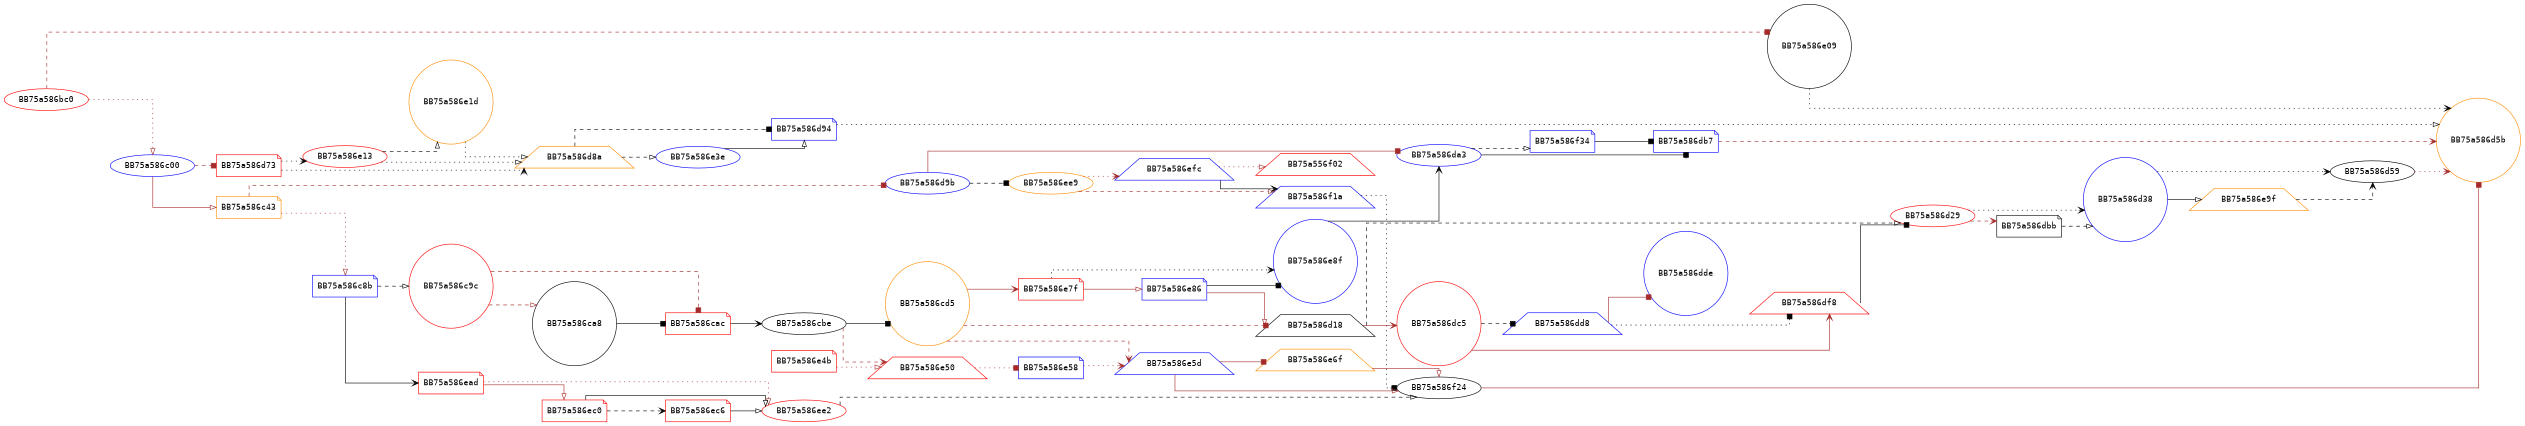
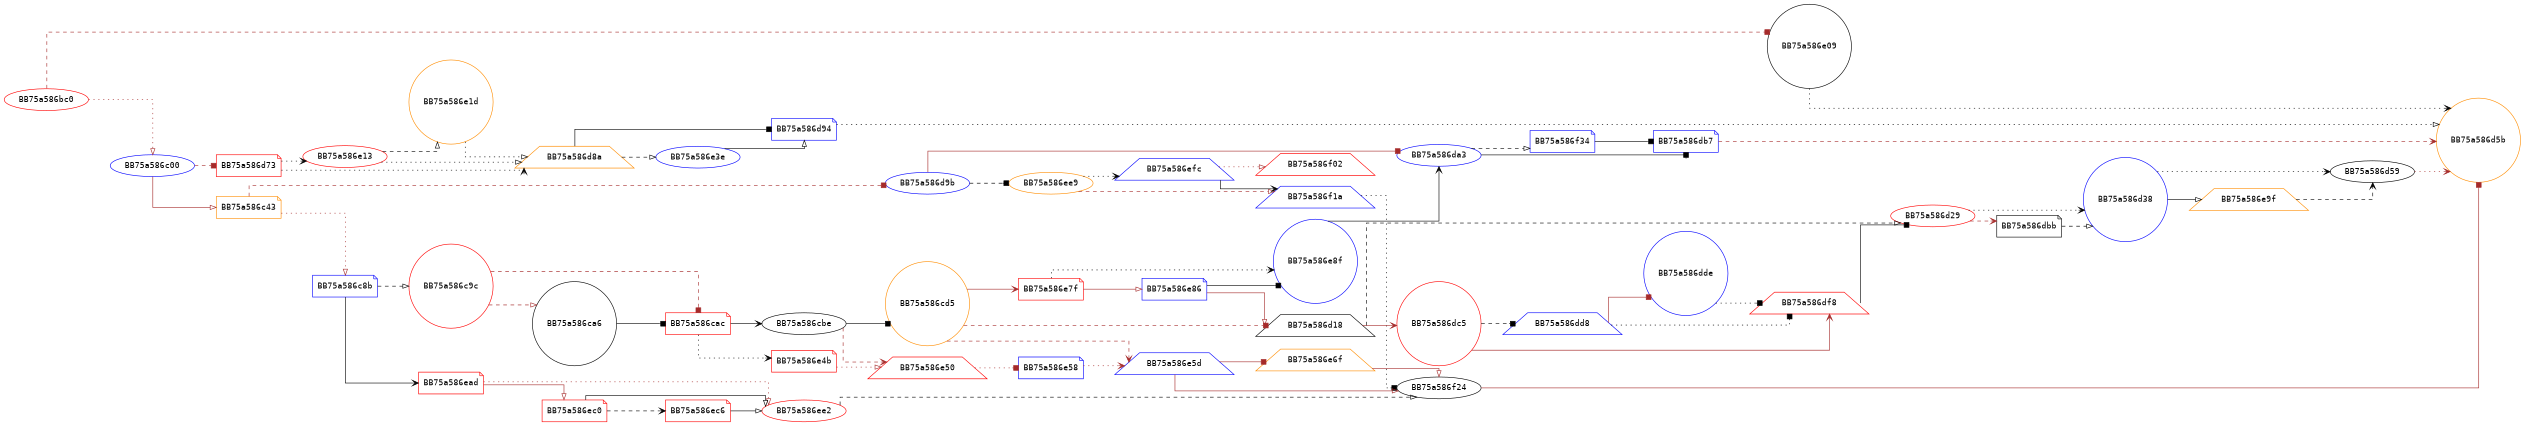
edge "BB75a586d8a" -> "BB75a586d94": style dashed -> solid
node "BB75a556f02": label "BB75a556f02" -> "BB75a586f02"
edge "BB75a586ee9" -> "BB75a586efc": color brown -> black
edge "BB75a586dde" -> "BB75a586df8": added
node "BB75a586ca8": label "BB75a586ca8" -> "BB75a586ca6"
edge "BB75a586cac" -> "BB75a586e4b": added
